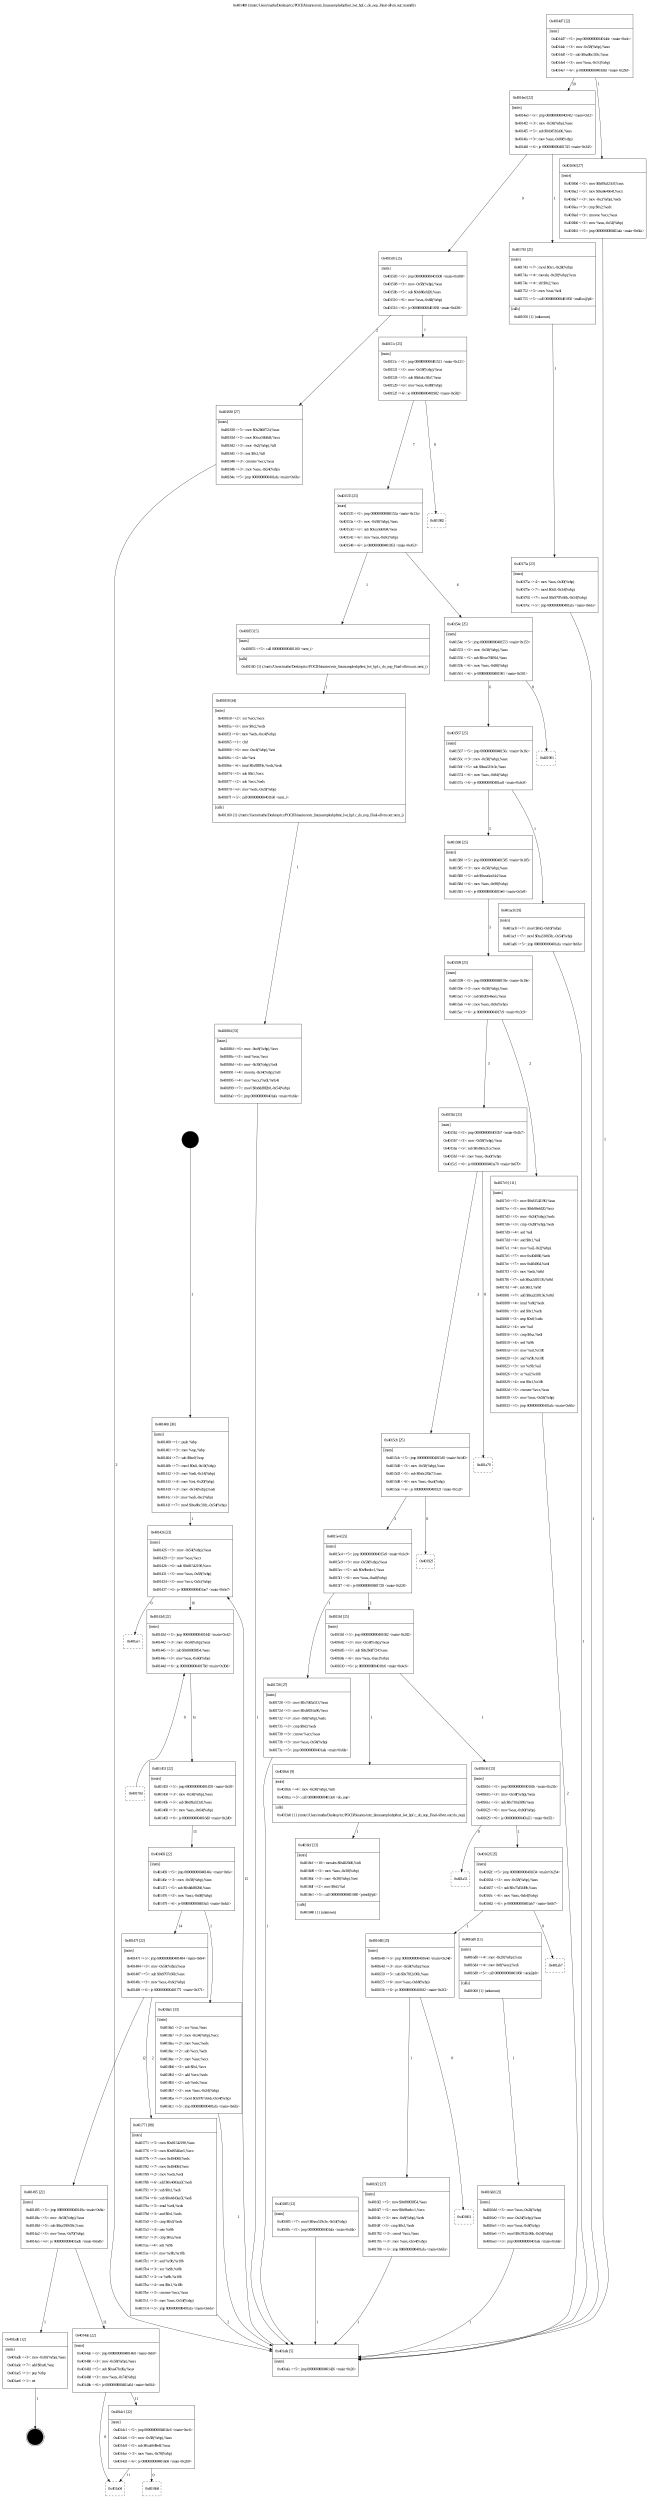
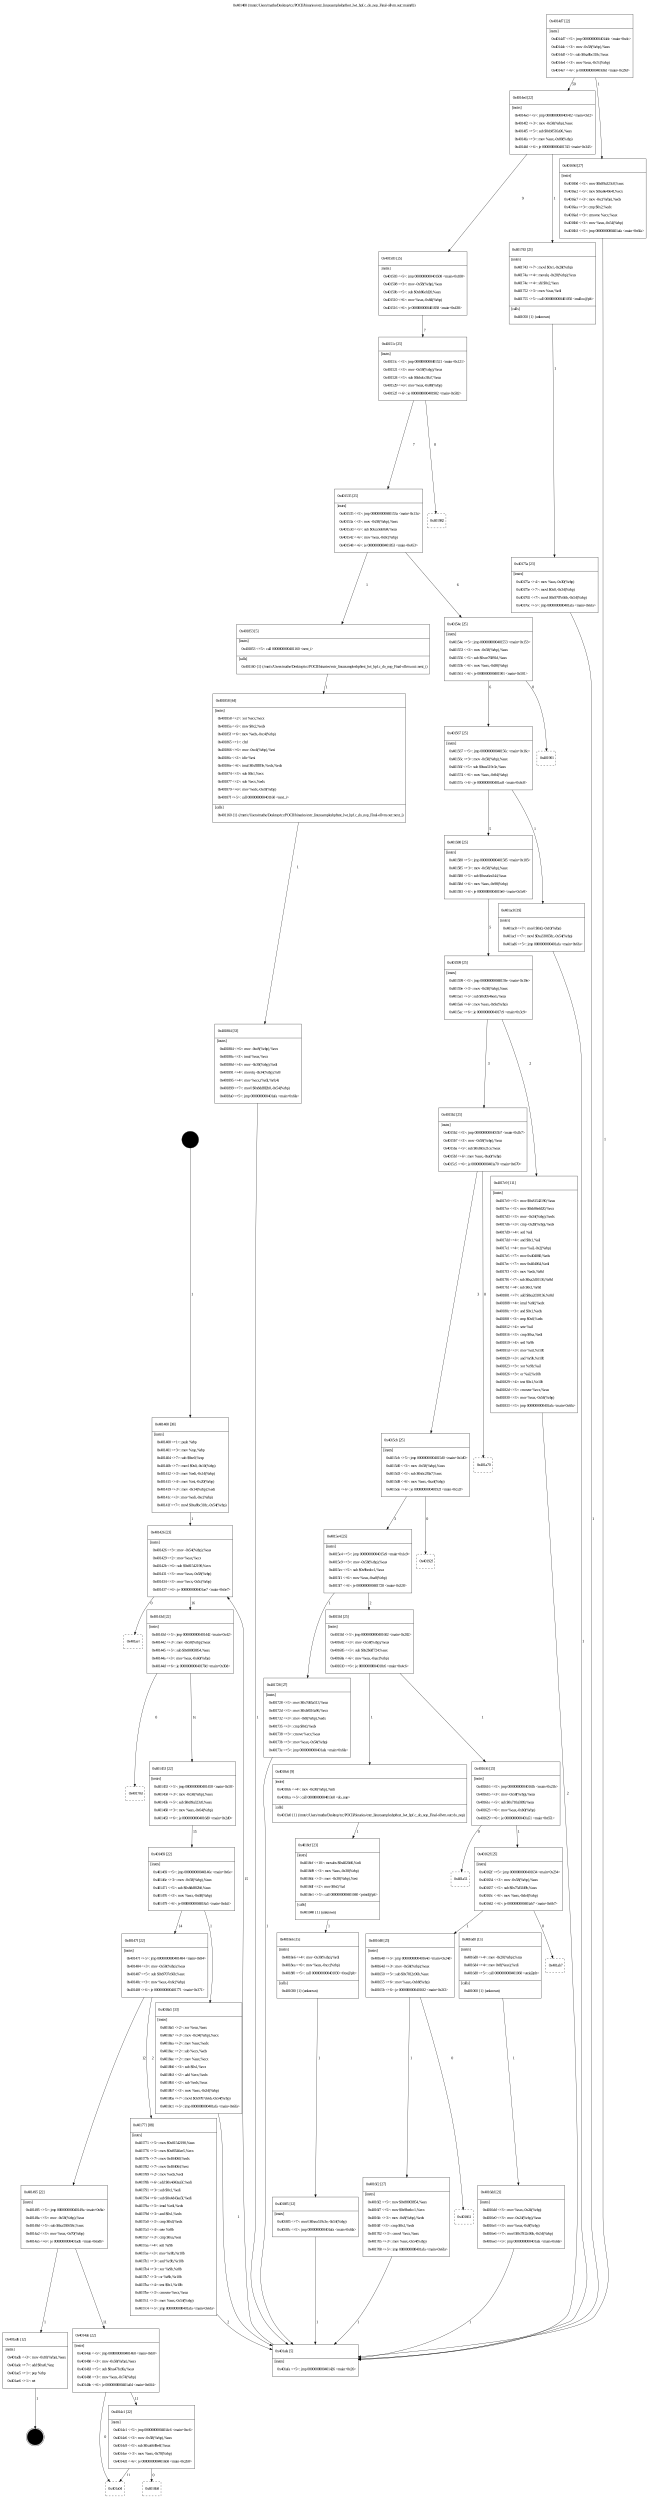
node "0x401838 [27]": removed
edge "0x40170d" -> "0x40143d [22]": reversed
node "0x4018e6 [15]": added
